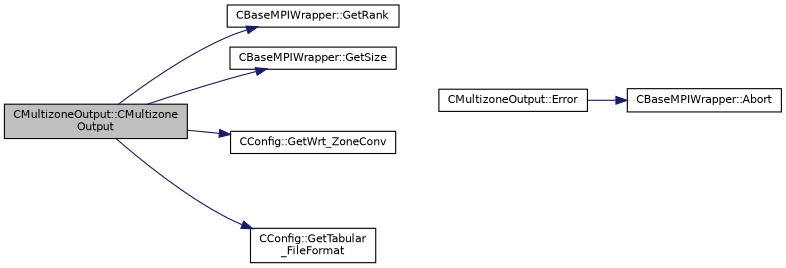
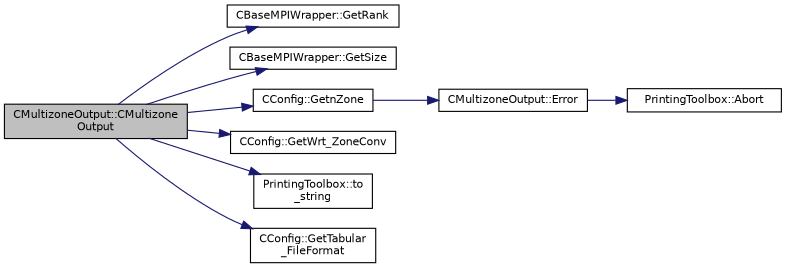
node "CConfig::GetnZone": added
node "CBaseMPIWrapper::Abort": label "CBaseMPIWrapper::Abort" -> "PrintingToolbox::Abort"
node "PrintingToolbox::to _string": added
